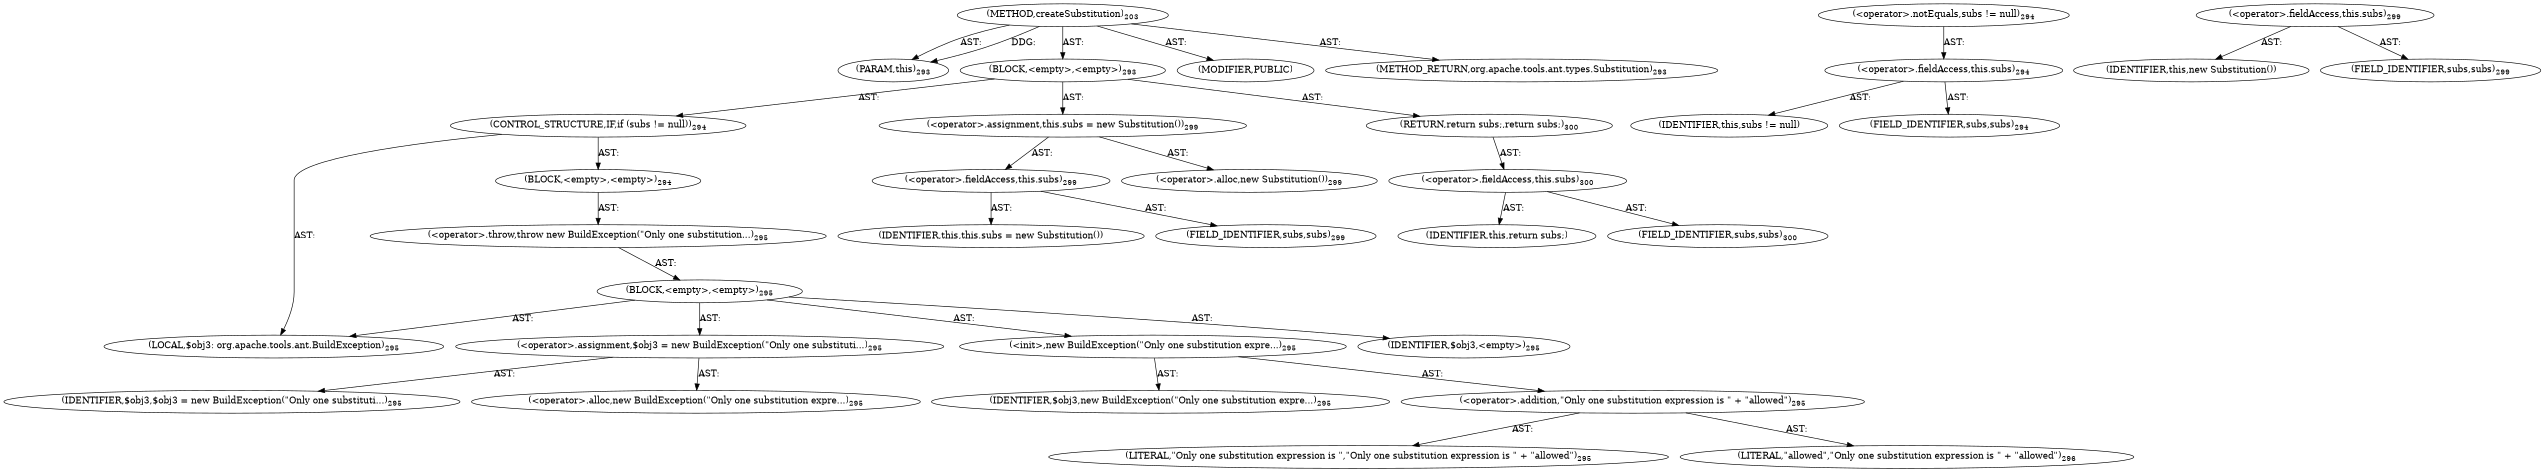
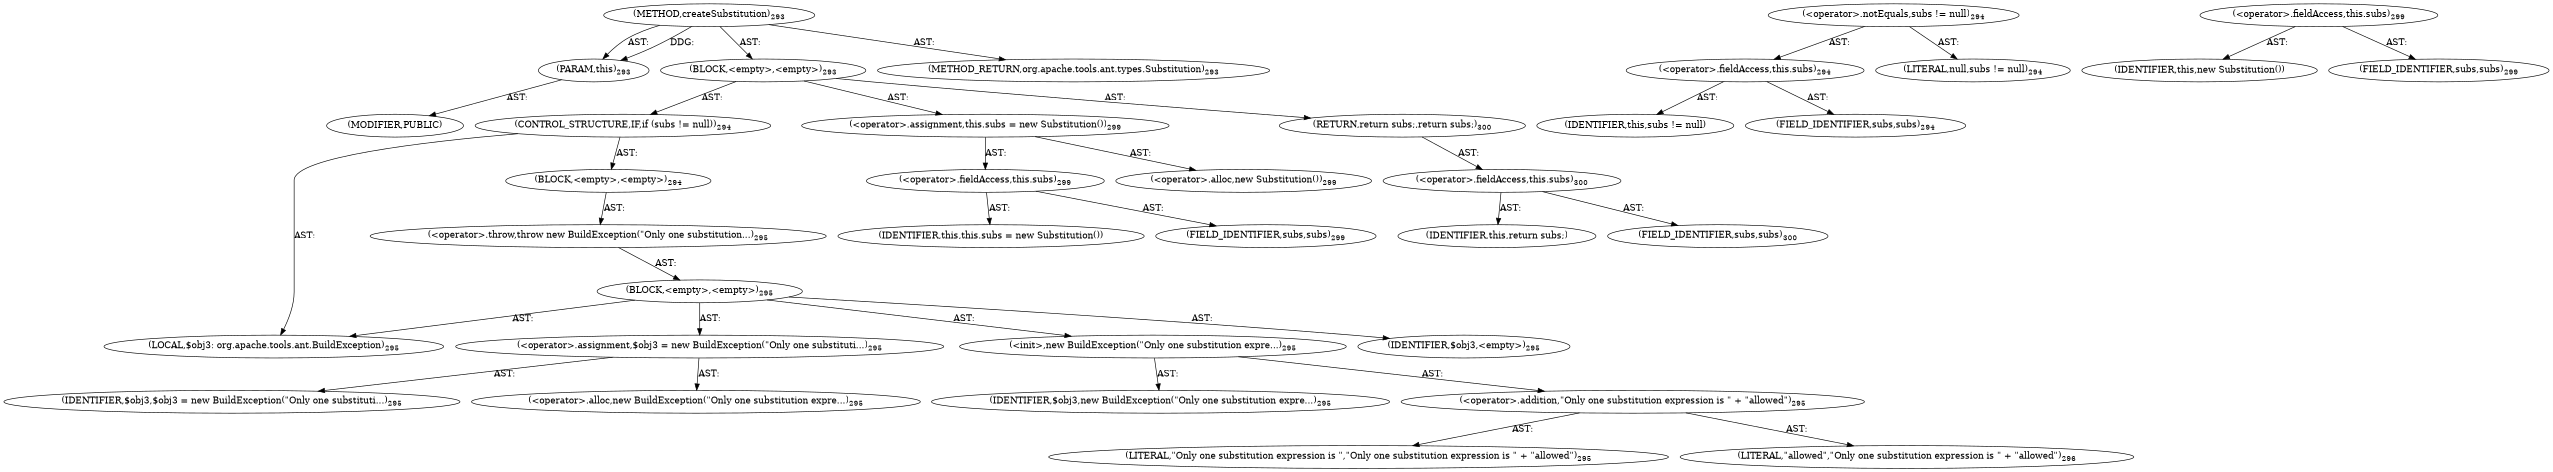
node "(METHOD,createSubstitution)": text "203" -> "293"
edge "(METHOD,createSubstitution)" -> "(MODIFIER,PUBLIC)": now "(PARAM,this)" -> "(MODIFIER,PUBLIC)"
node "(LITERAL,null,subs != null)": added
